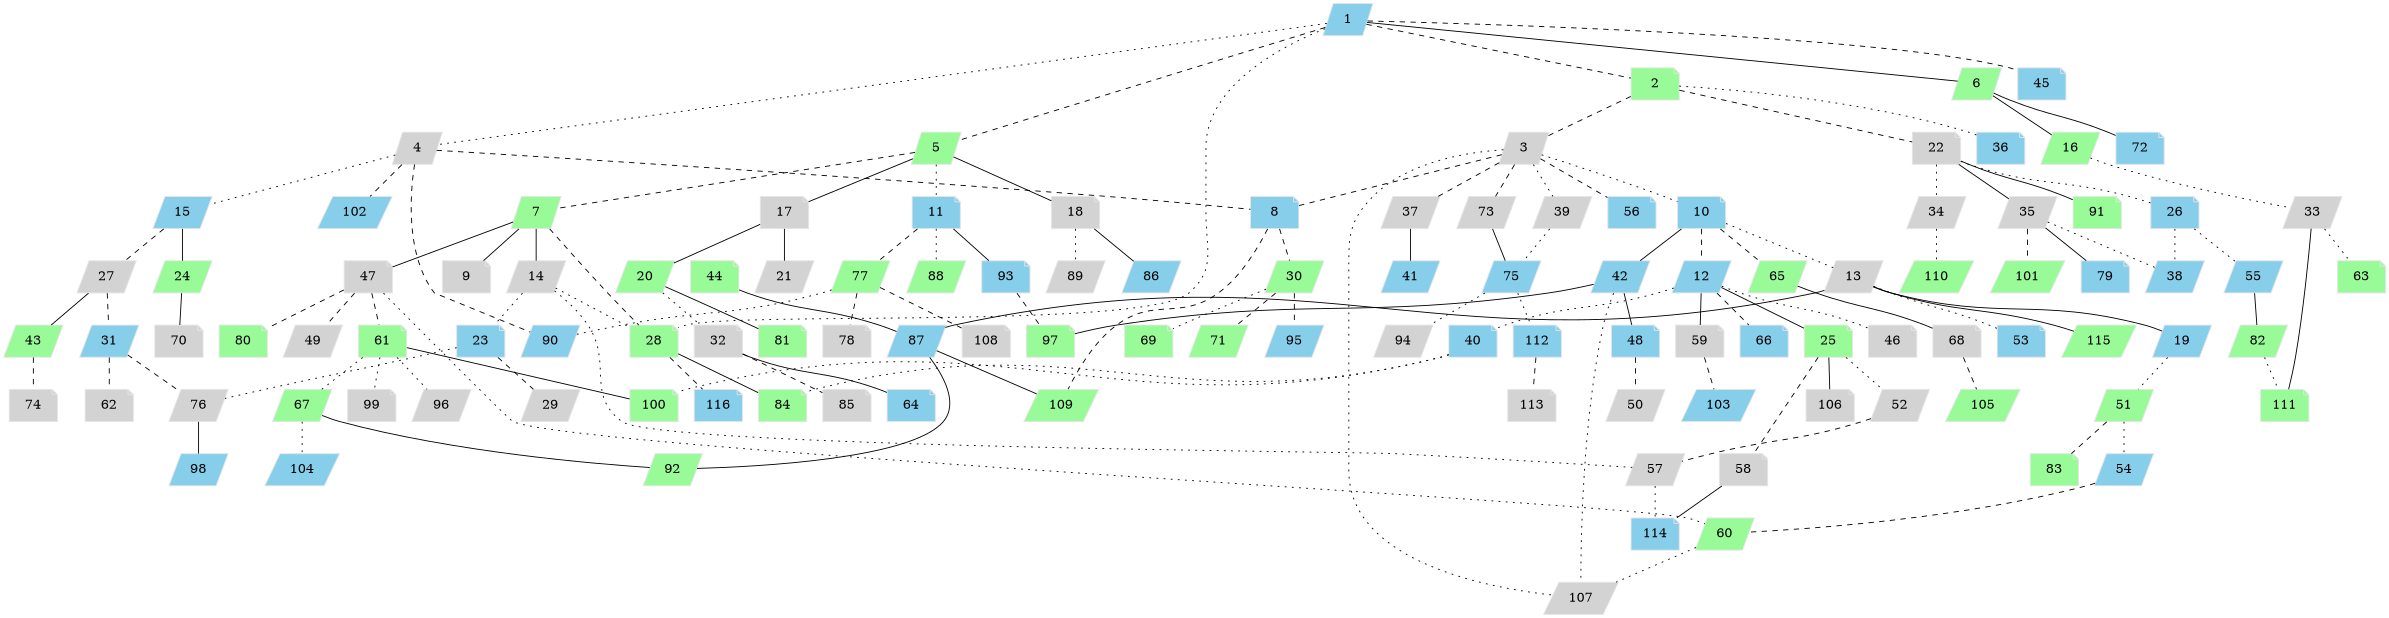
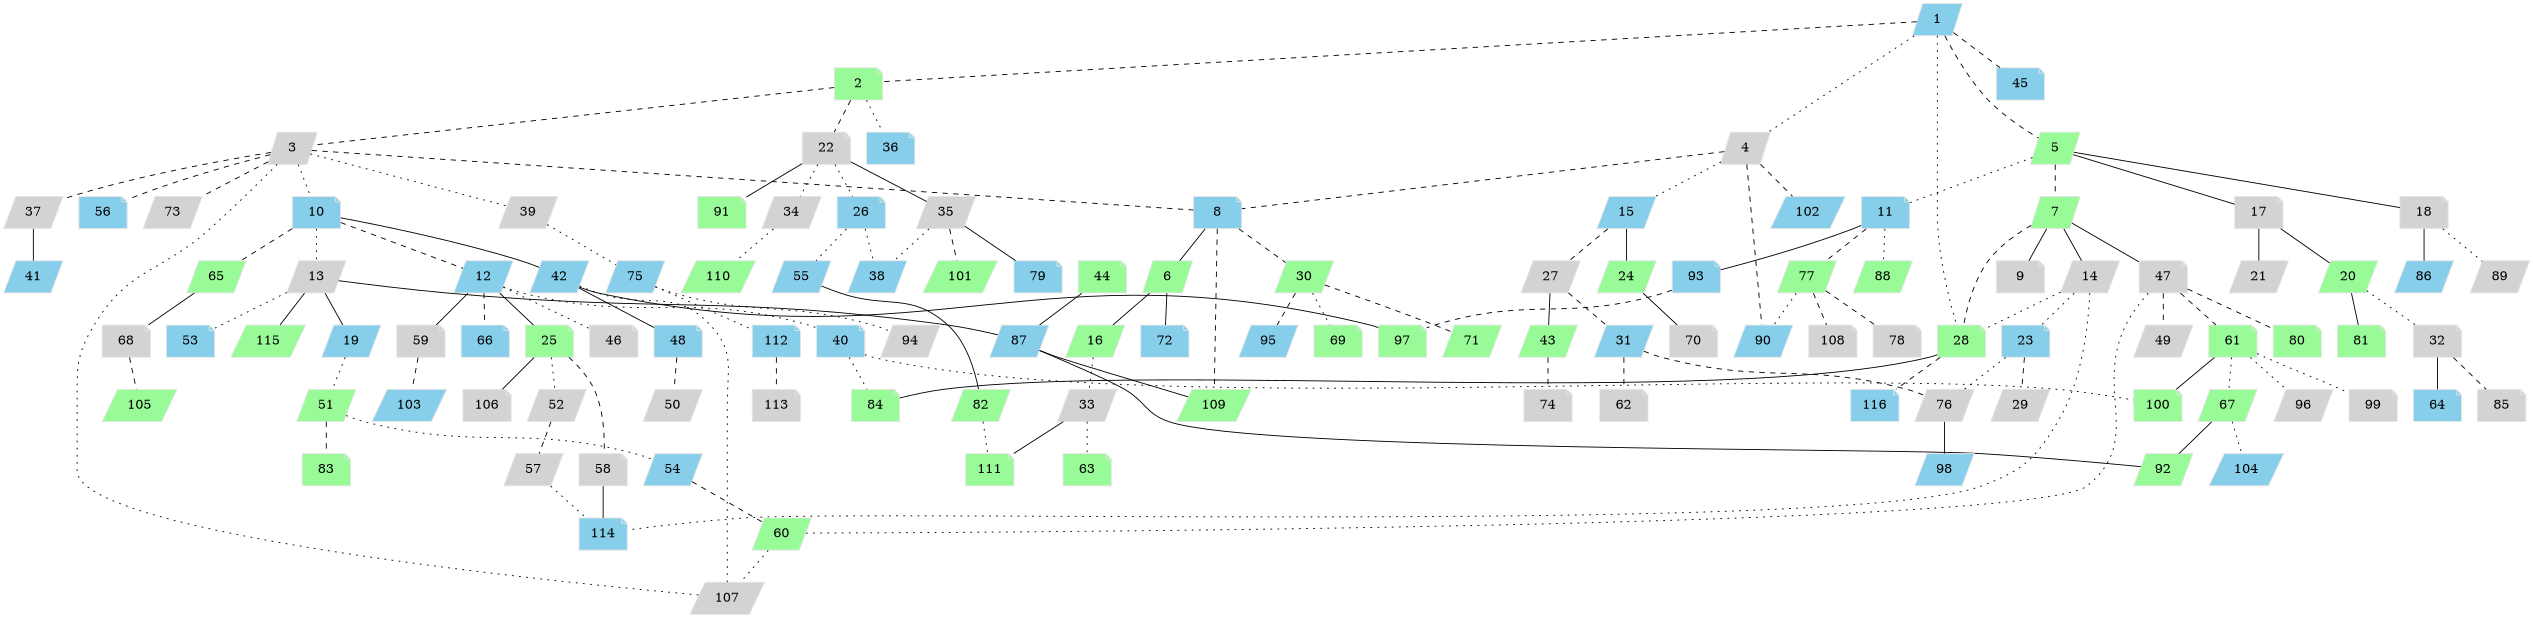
edge "1" -- "6": now "8" -- "6"
edge "73" -- "75": removed
edge "14" -- "57": now "14" -- "114"
